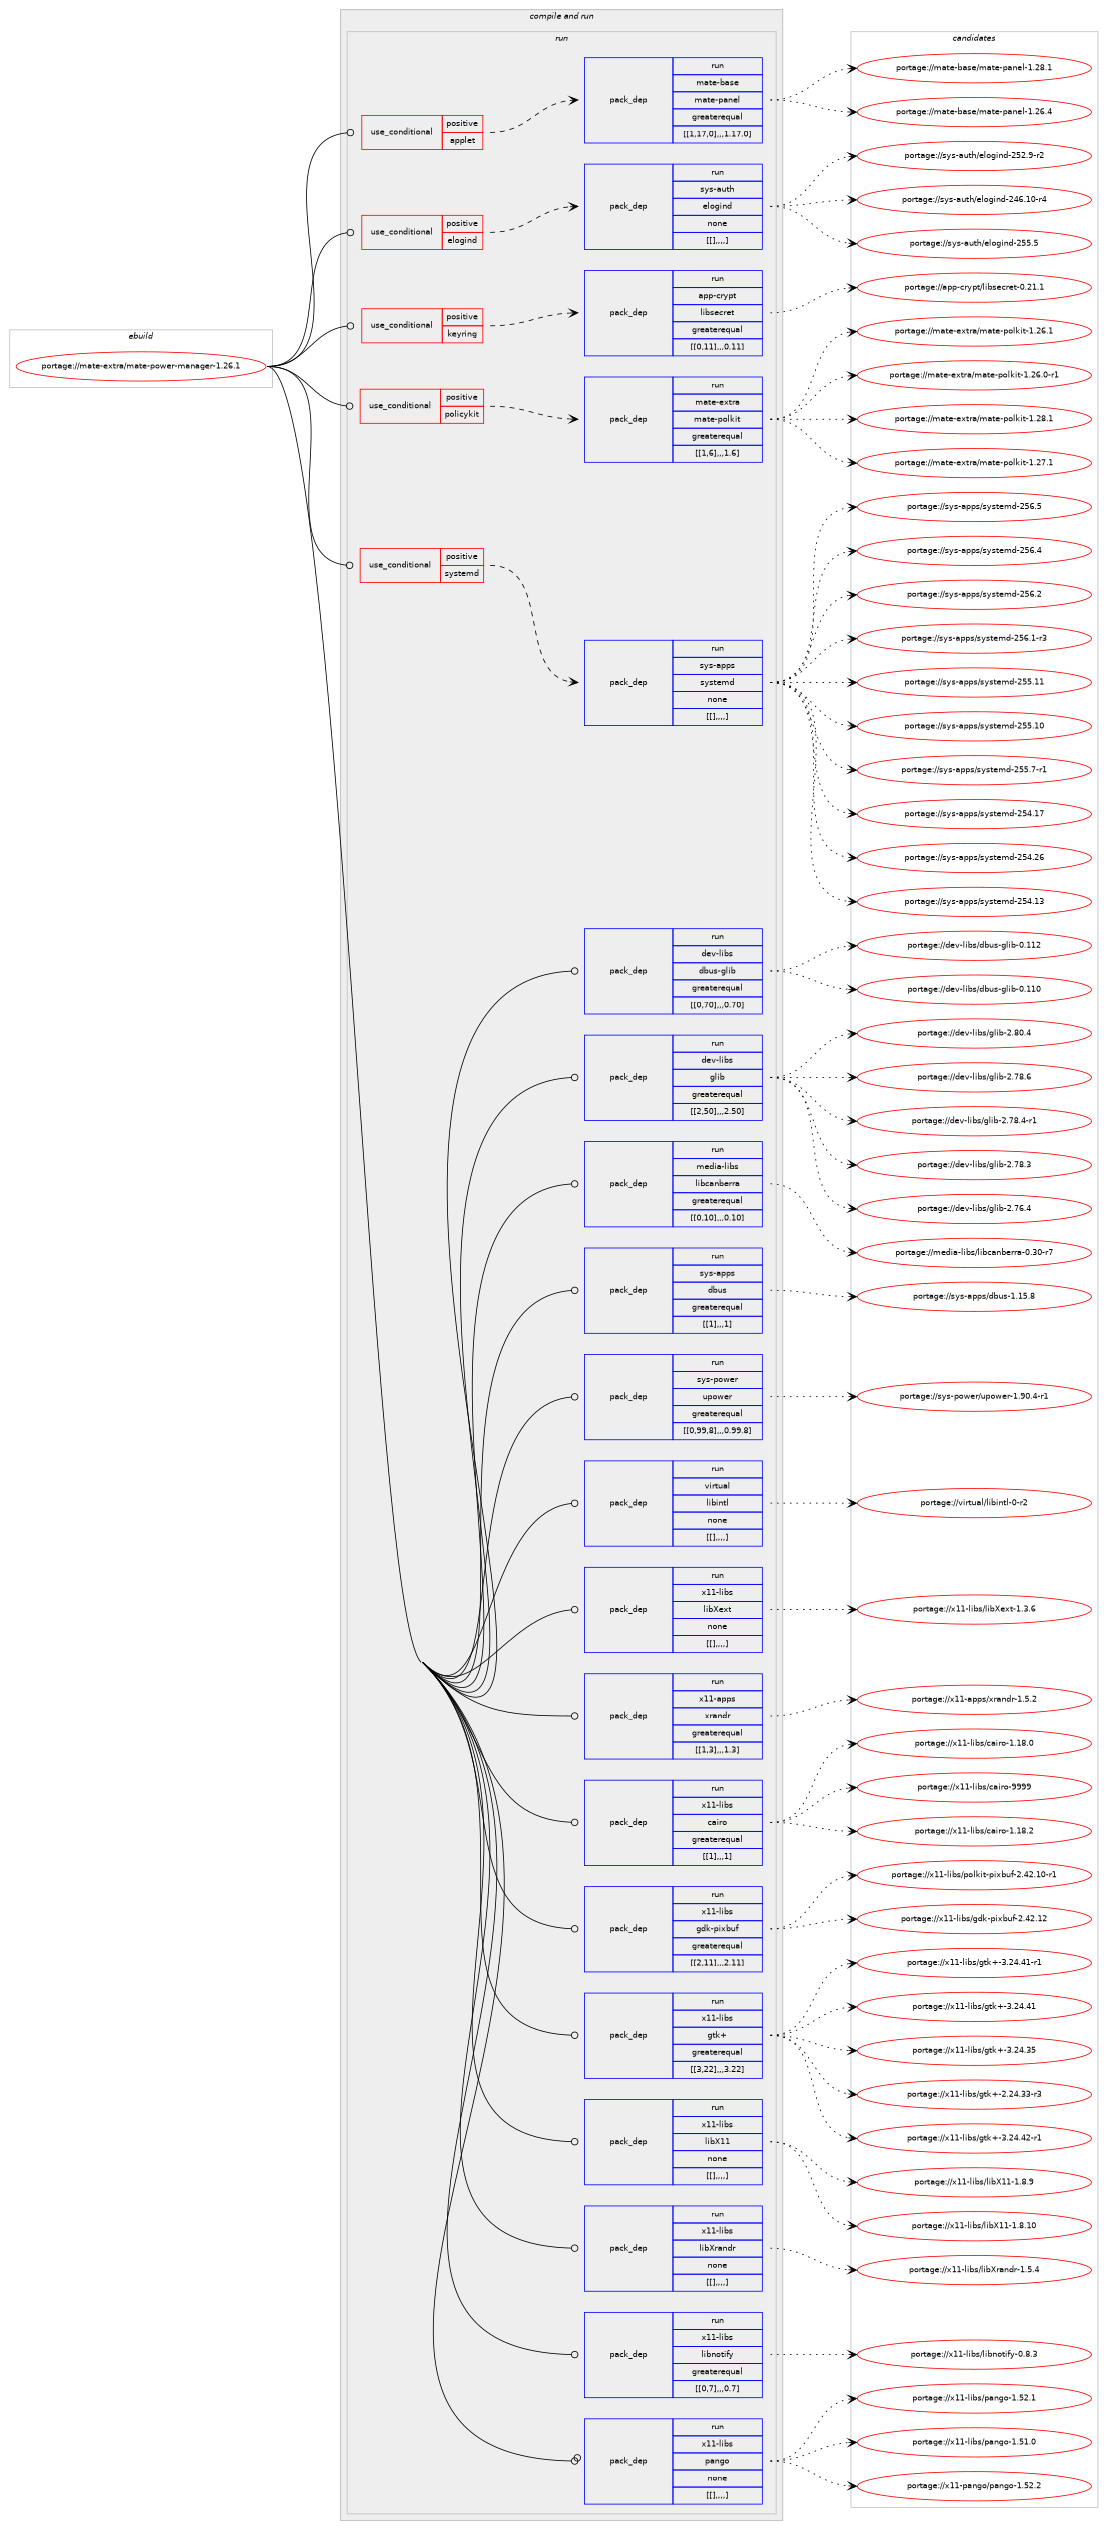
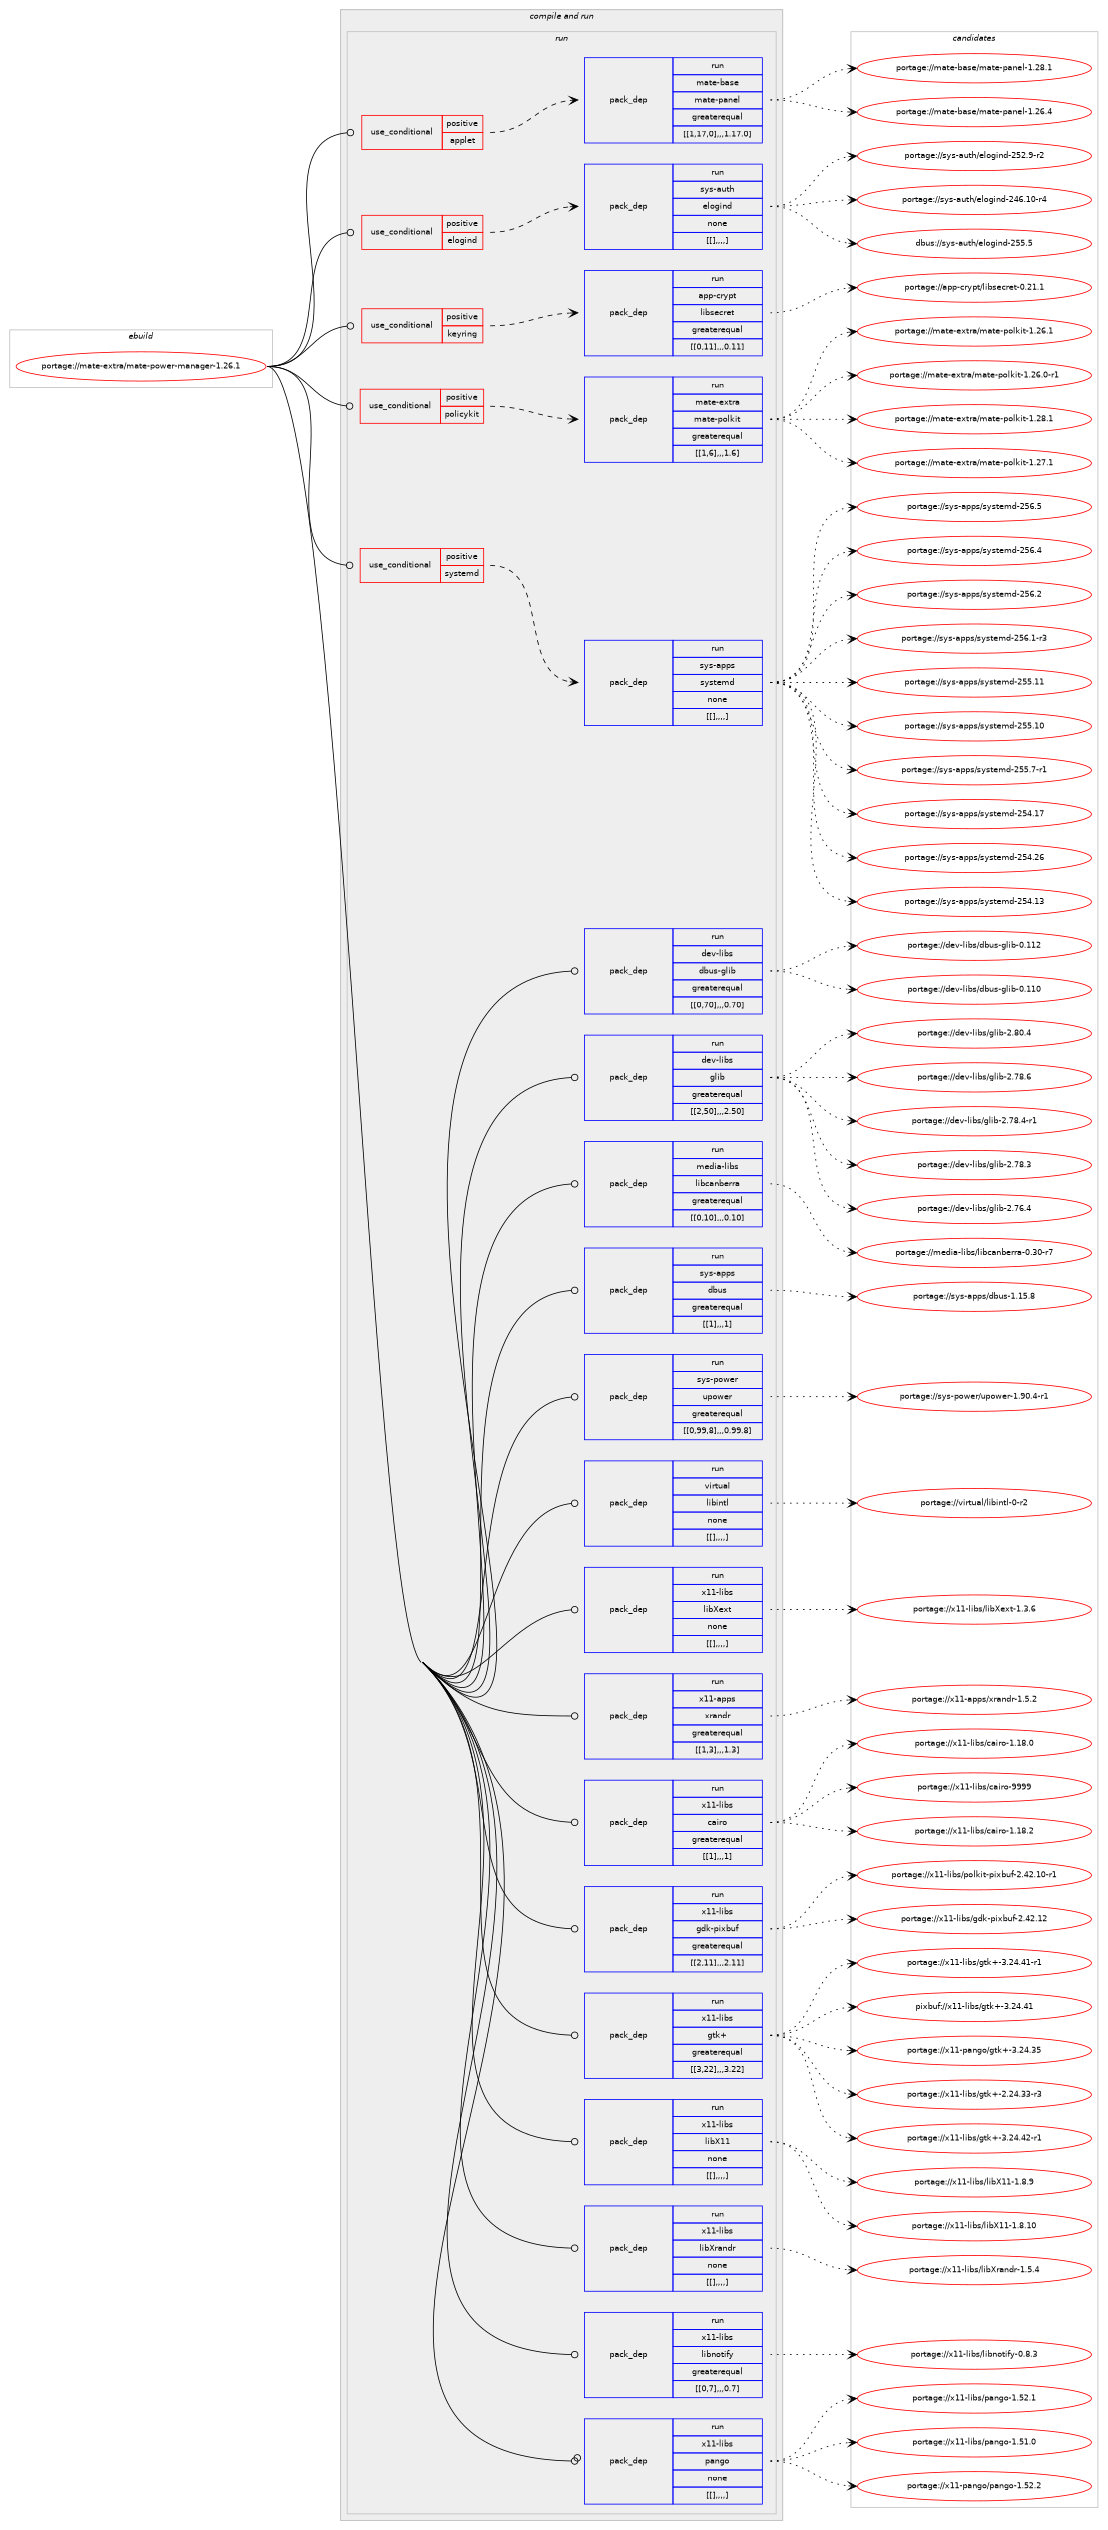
node "portage://sys-auth/elogind-255.5": label "portage://sys-auth/elogind-255.5" -> "dbus://sys-auth/elogind-255.5"
node "portage://x11-libs/gtk+-3.24.41": label "portage://x11-libs/gtk+-3.24.41" -> "pixbuf://x11-libs/gtk+-3.24.41"
node "portage://x11-libs/gtk+-3.24.35": label "portage://x11-libs/gtk+-3.24.35" -> "portage://x11-pango/gtk+-3.24.35"
